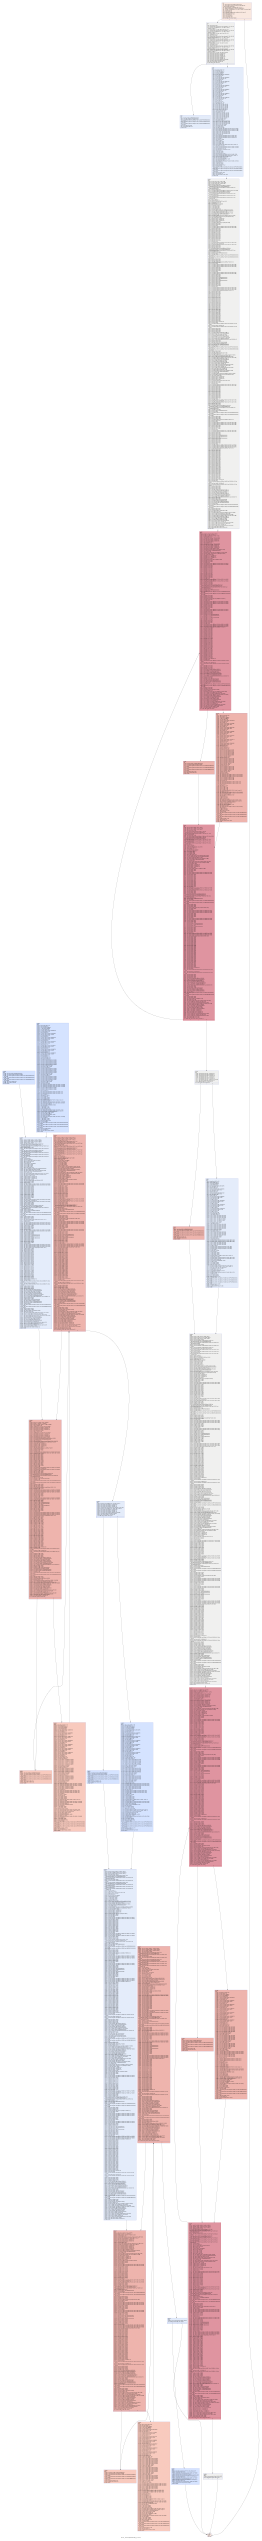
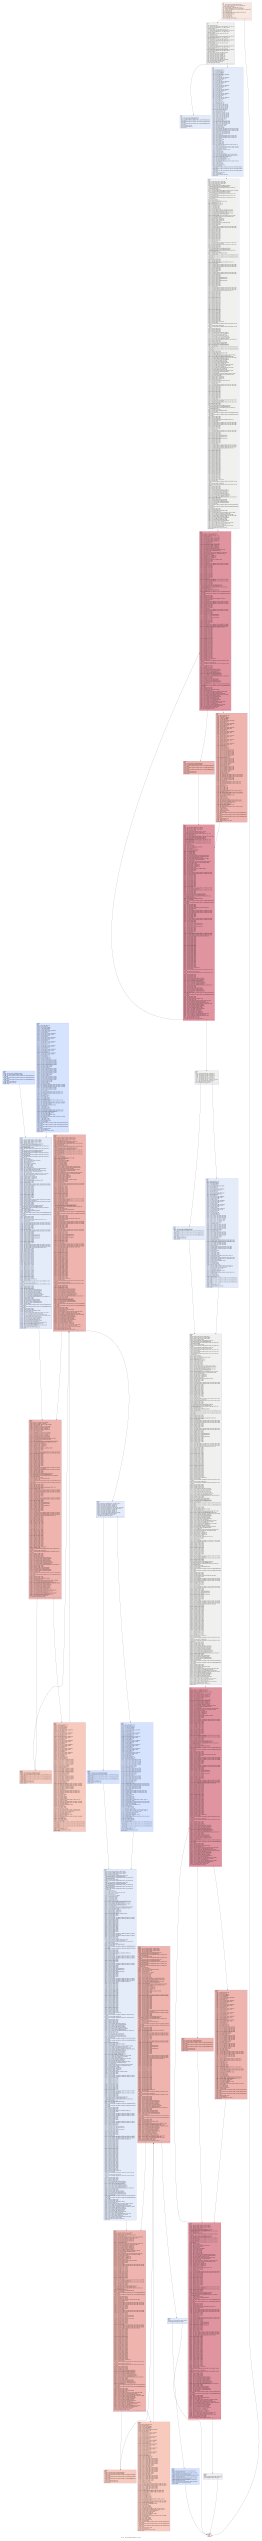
node "%974:": fillcolor #d8564670 -> #c1d4f470
